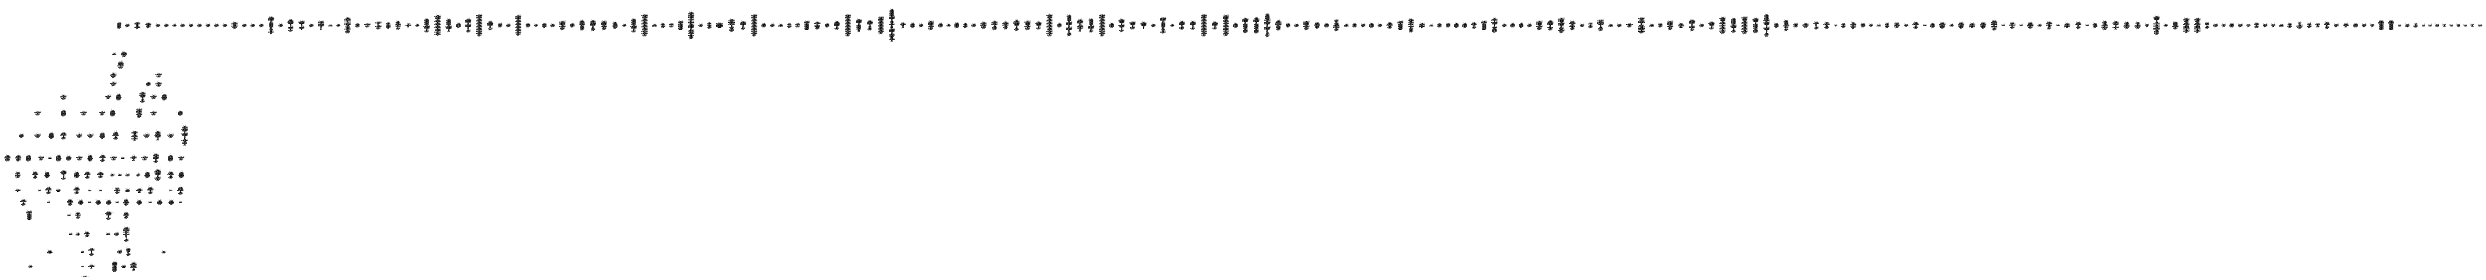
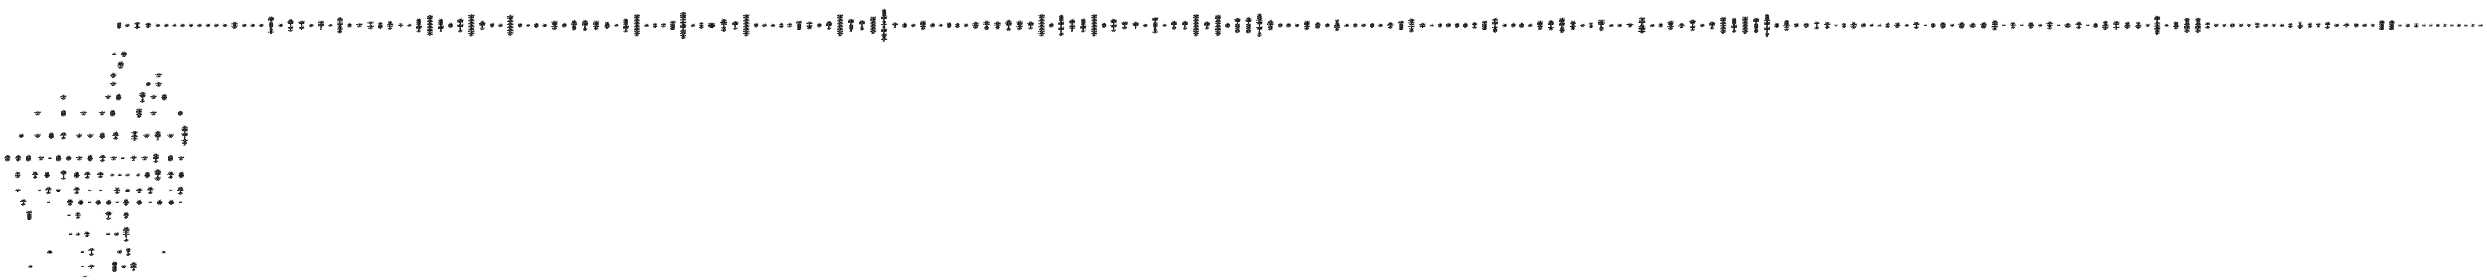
node "# 0x32b JUMPDEST": removed
node "# 0xe51 JUMPDEST PUSHX Data PUSHX Data JUMP": added
